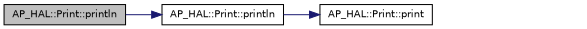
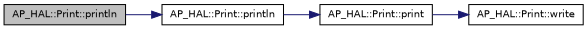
node "AP_HAL::Print::write": added
